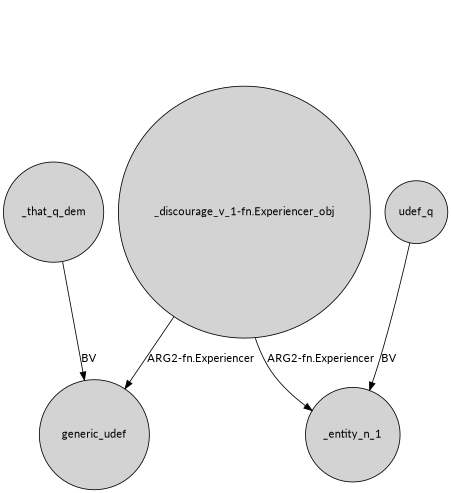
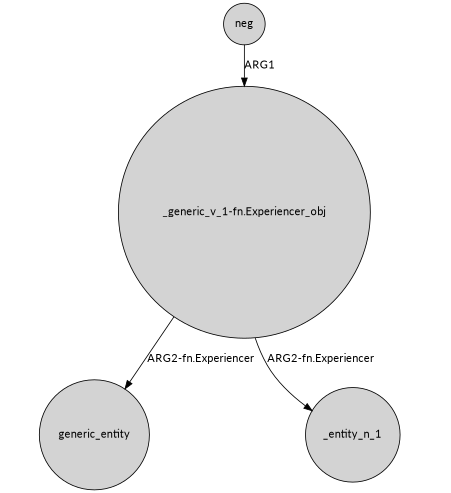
node "neg": added
node "_that_q_dem": removed
node "_discourage_v_1-fn.Experiencer_obj": label "_discourage_v_1-fn.Experiencer_obj" -> "_generic_v_1-fn.Experiencer_obj"
node "udef_q": removed
node "generic_udef": label "generic_udef" -> "generic_entity"
